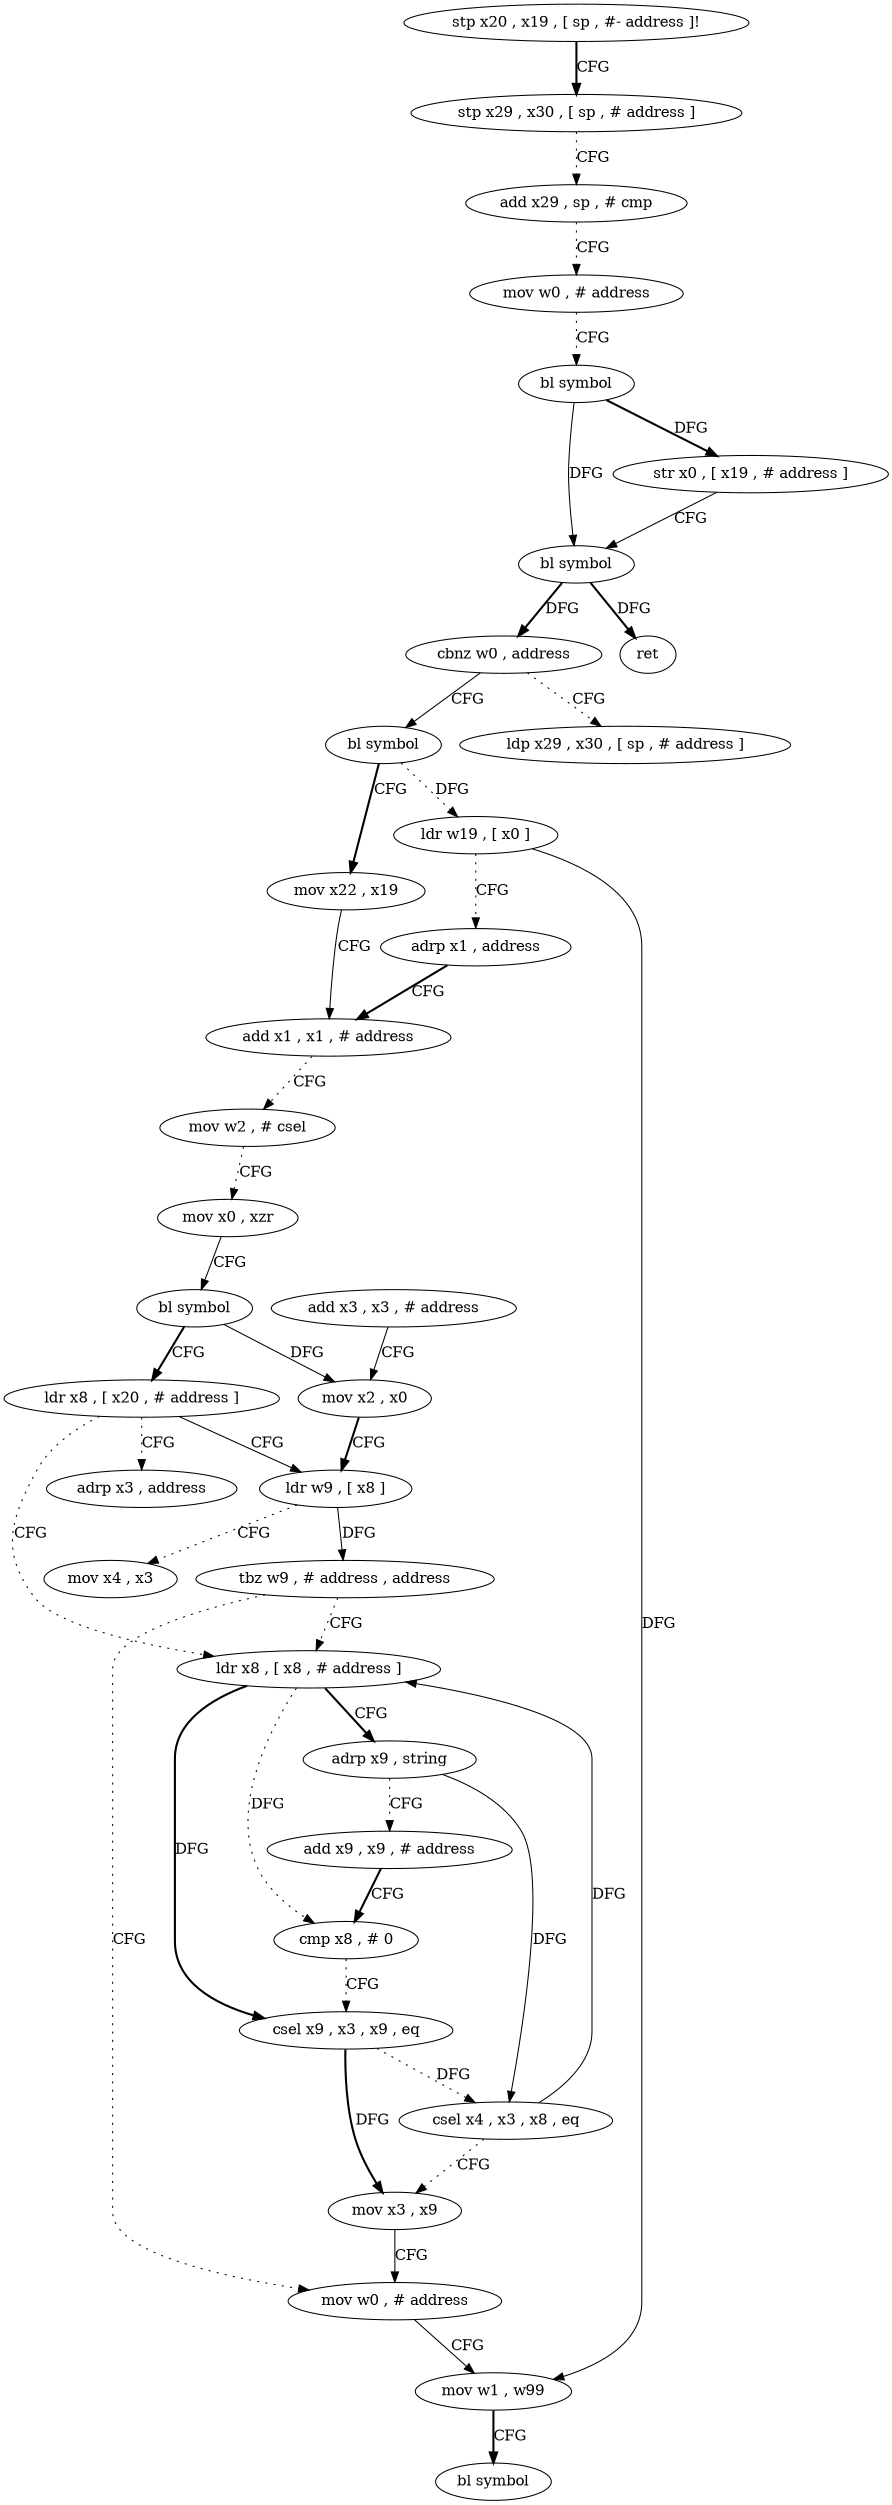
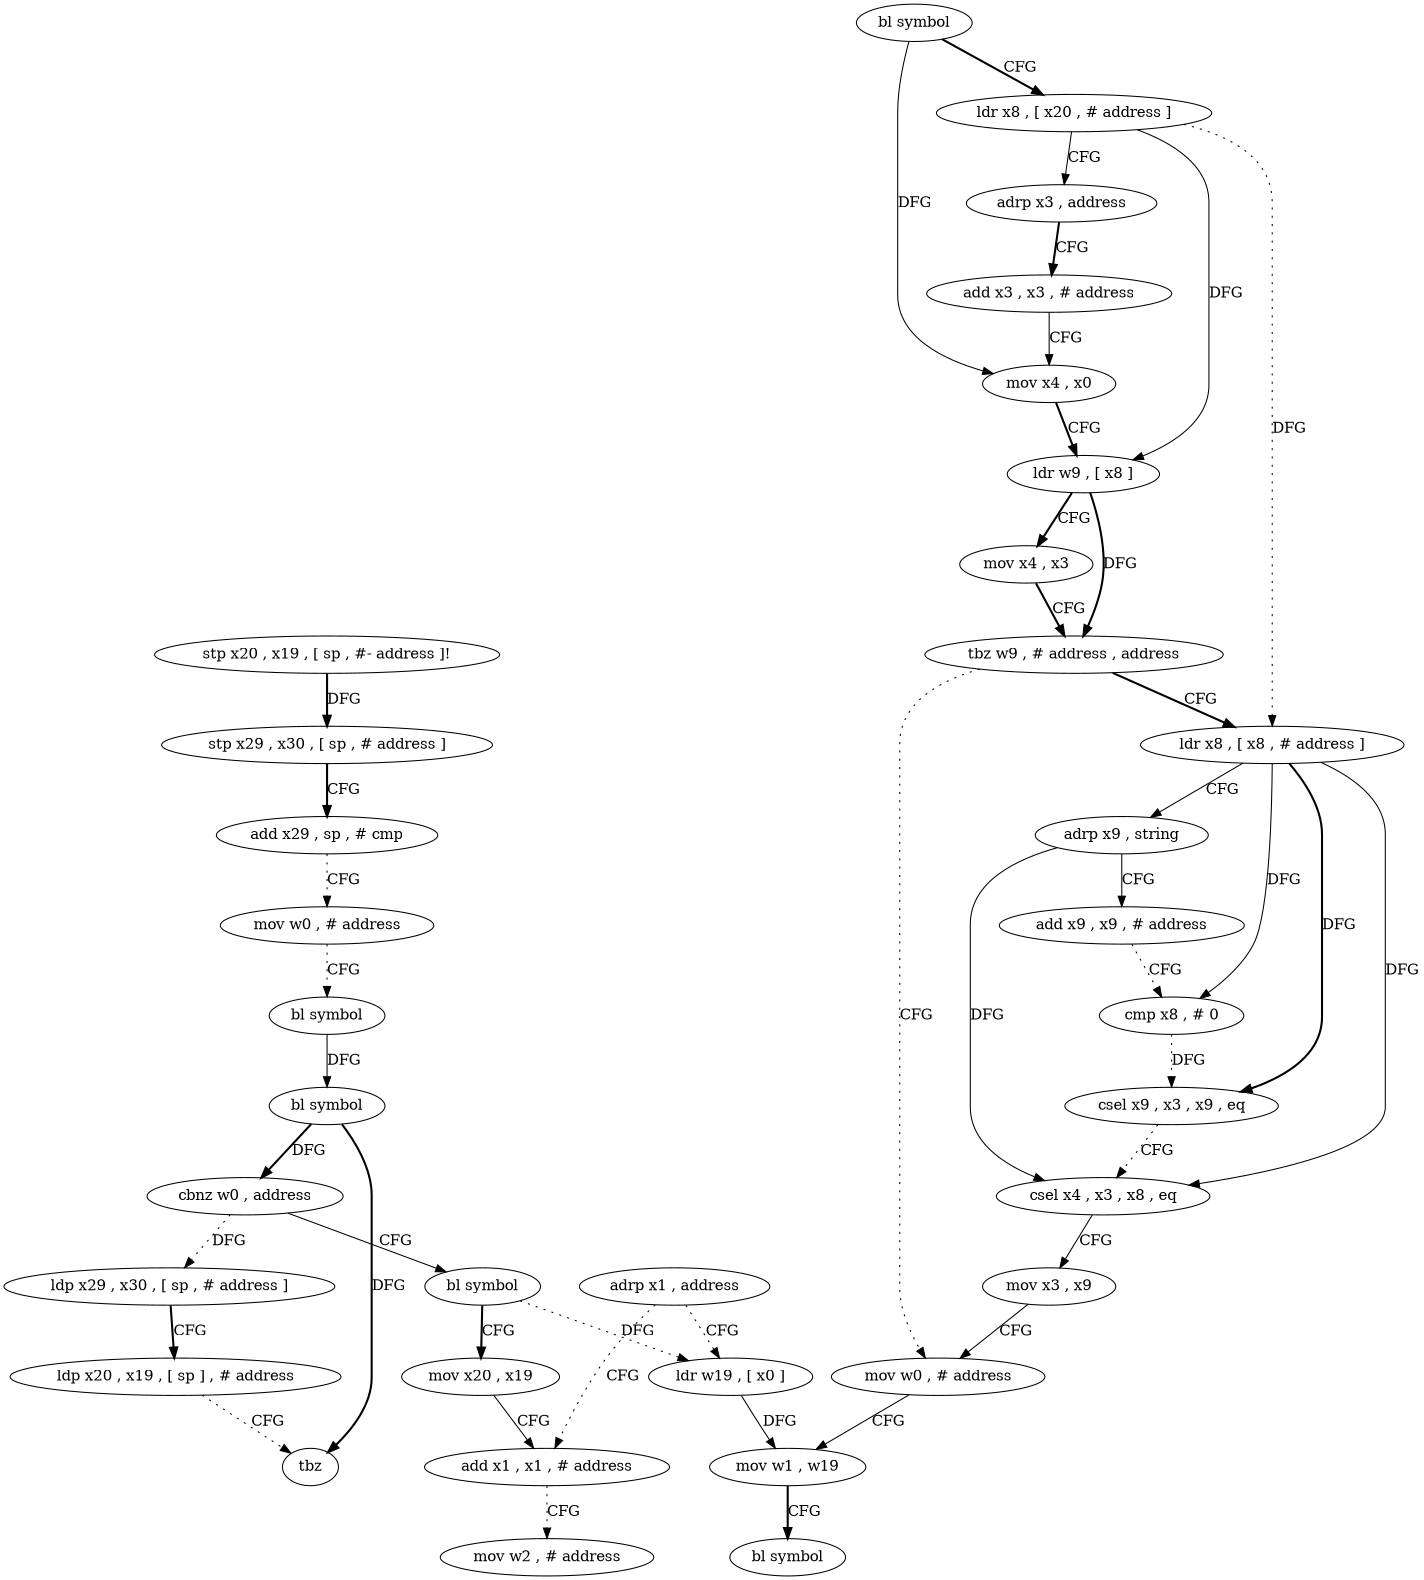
edge "stp x20 , x19 , [ sp , #- address ]!" -> "stp x29 , x30 , [ sp , # address ]": label "CFG" -> "DFG"
edge "stp x29 , x30 , [ sp , # address ]" -> "add x29 , sp , # cmp": style dotted -> bold
edge "adrp x3 , address" -> "add x3 , x3 , # address": added, label "CFG"
node "str x0 , [ x19 , # address ]": removed
edge "mov x4 , x3" -> "tbz w9 , # address , address": added, label "CFG"
node "ret": label "ret" -> "tbz"
edge "cbnz w0 , address" -> "ldp x29 , x30 , [ sp , # address ]": label "CFG" -> "DFG"
edge "ldr w19 , [ x0 ]" -> "adrp x1 , address": reversed
node "mov x22 , x19": label "mov x22 , x19" -> "mov x20 , x19"
edge "adrp x1 , address" -> "add x1 , x1 , # address": style bold -> dotted
node "mov w2 , # csel": label "mov w2 , # csel" -> "mov w2 , # address"
node "mov x0 , xzr": removed
node "ldp x20 , x19 , [ sp ] , # address": added
node "mov x2 , x0": label "mov x2 , x0" -> "mov x4 , x0"
edge "ldr x8 , [ x20 , # address ]" -> "adrp x3 , address": style dotted -> solid
edge "ldr x8 , [ x20 , # address ]" -> "ldr w9 , [ x8 ]": label "CFG" -> "DFG"
edge "ldr w9 , [ x8 ]" -> "tbz w9 , # address , address": style solid -> bold
edge "ldr w9 , [ x8 ]" -> "mov x4 , x3": style dotted -> bold
edge "ldr x8 , [ x20 , # address ]" -> "ldr x8 , [ x8 , # address ]": label "CFG" -> "DFG"
edge "tbz w9 , # address , address" -> "ldr x8 , [ x8 , # address ]": style dotted -> bold
edge "ldr x8 , [ x8 , # address ]" -> "adrp x9 , string": style bold -> solid
edge "adrp x9 , string" -> "add x9 , x9 , # address": style dotted -> solid
edge "ldr x8 , [ x8 , # address ]" -> "cmp x8 , # 0": style dotted -> solid
edge "csel x4 , x3 , x8 , eq" -> "ldr x8 , [ x8 , # address ]": reversed
edge "add x9 , x9 , # address" -> "cmp x8 , # 0": style bold -> dotted
edge "cmp x8 , # 0" -> "csel x9 , x3 , x9 , eq": label "CFG" -> "DFG"
edge "csel x9 , x3 , x9 , eq" -> "csel x4 , x3 , x8 , eq": label "DFG" -> "CFG"
edge "csel x9 , x3 , x9 , eq" -> "mov x3 , x9": removed, label "DFG"
edge "csel x4 , x3 , x8 , eq" -> "mov x3 , x9": style dotted -> solid
node "mov w1 , w99": label "mov w1 , w99" -> "mov w1 , w19"
